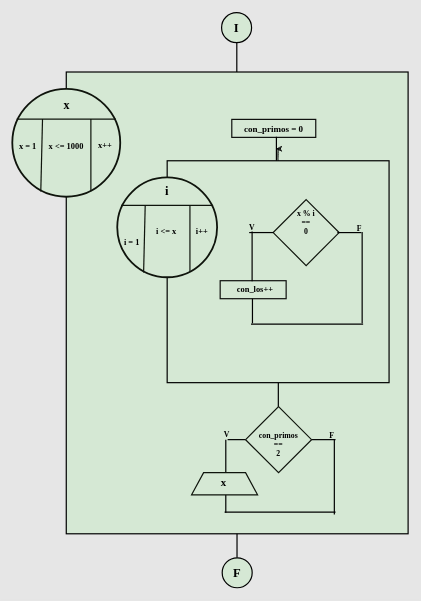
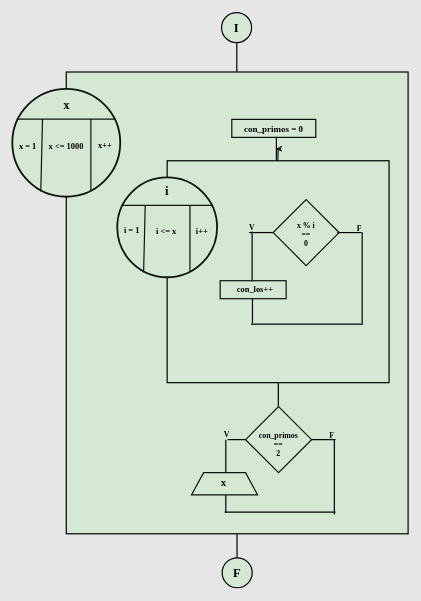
node "x % i == 0": moved (306, 222) -> (306, 234)
node "i = 1": moved (132, 243) -> (132, 231)
